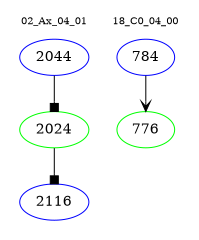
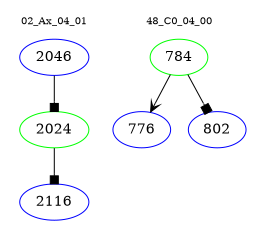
cluster "18_C0_04_00": label "18_C0_04_00" -> "48_C0_04_00"
node "2044": label "2044" -> "2046"
node "784": color blue -> green
node "776": color green -> blue
node "802": added
